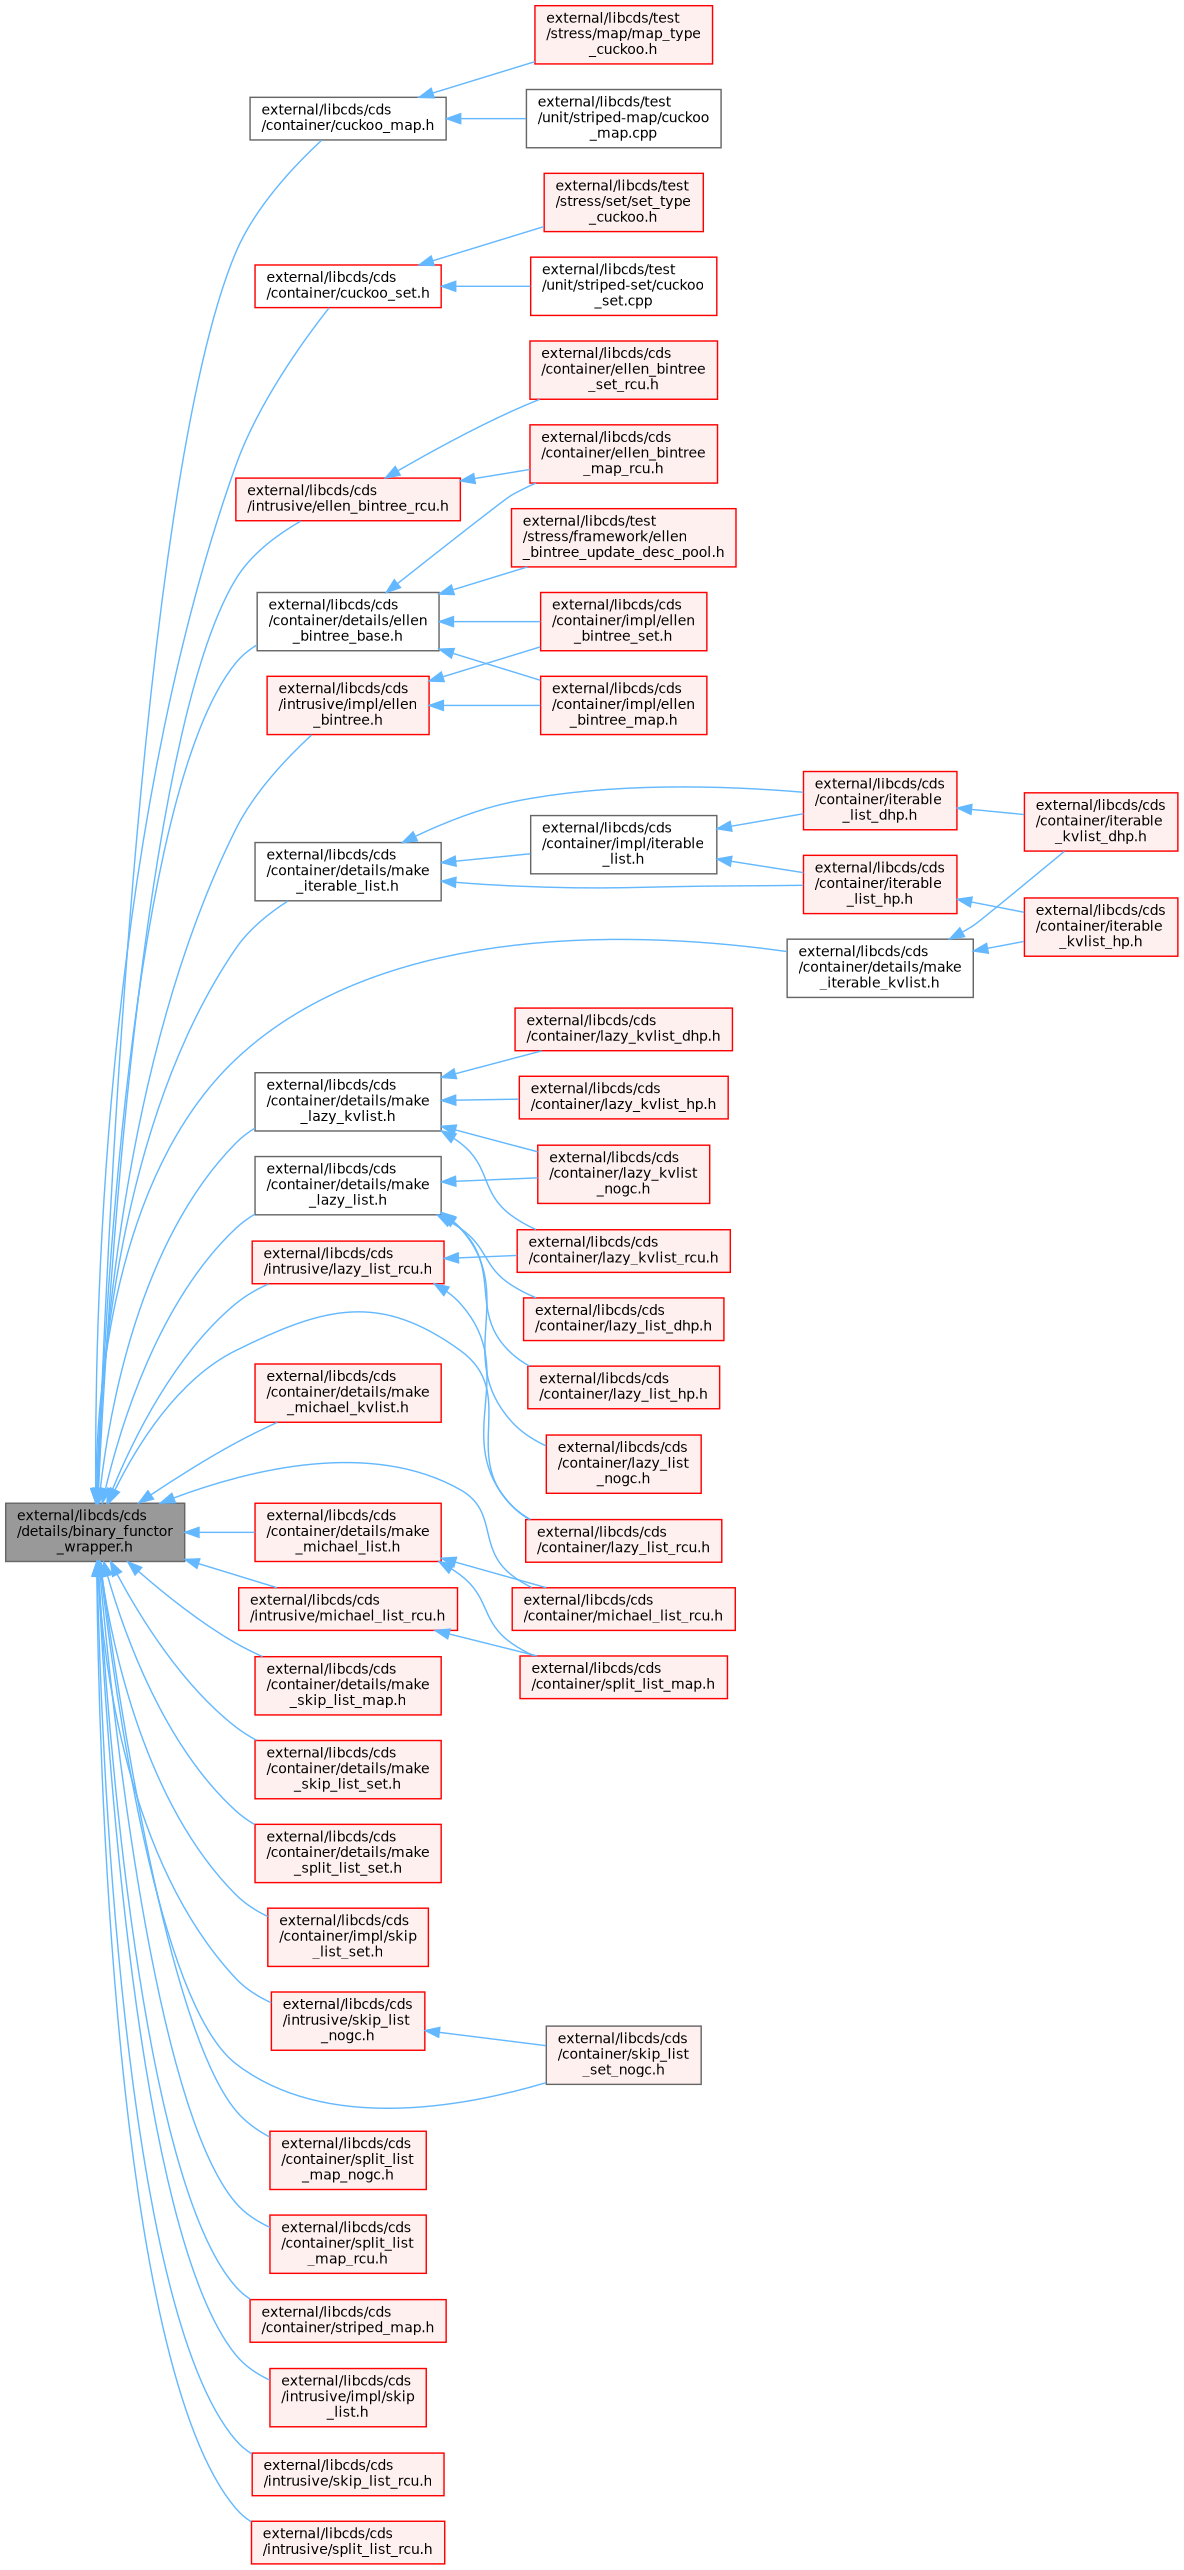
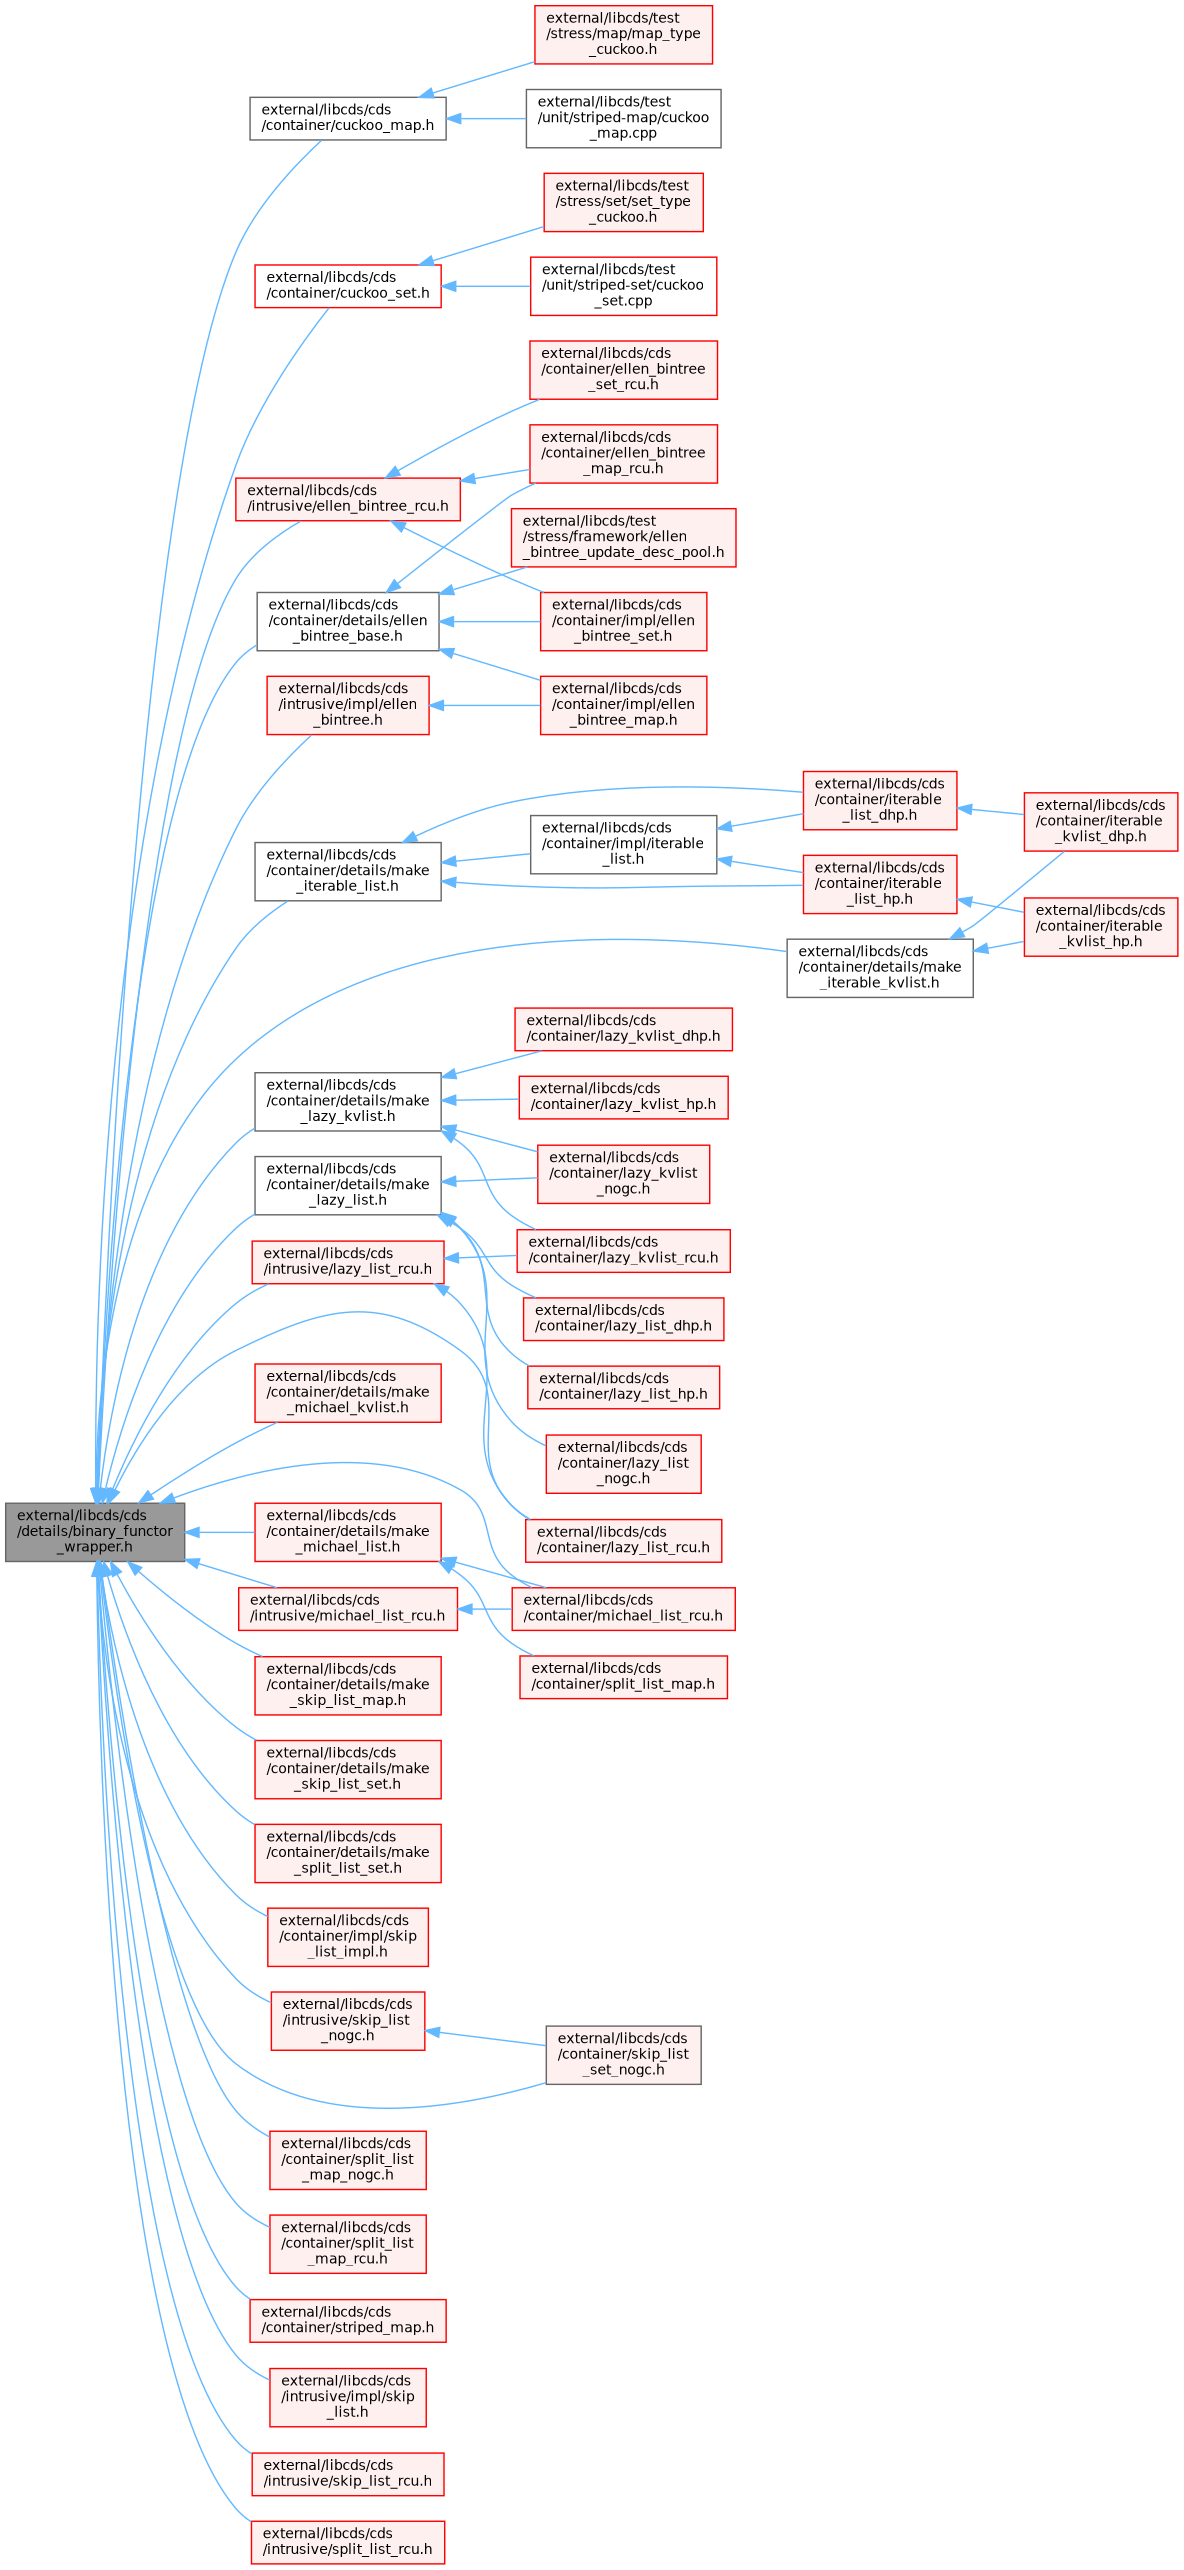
edge "external/libcds/cds /container/impl/ellen _bintree_set.h" -> "external/libcds/cds /intrusive/impl/ellen _bintree.h": now "external/libcds/cds /container/impl/ellen _bintree_set.h" -> "external/libcds/cds /intrusive/ellen_bintree_rcu.h"
edge "external/libcds/cds /container/split_list_map.h" -> "external/libcds/cds /intrusive/michael_list_rcu.h": now "external/libcds/cds /container/michael_list_rcu.h" -> "external/libcds/cds /intrusive/michael_list_rcu.h"
node "external/libcds/cds /container/impl/skip _list_set.h": label "external/libcds/cds /container/impl/skip _list_set.h" -> "external/libcds/cds /container/impl/skip _list_impl.h"
